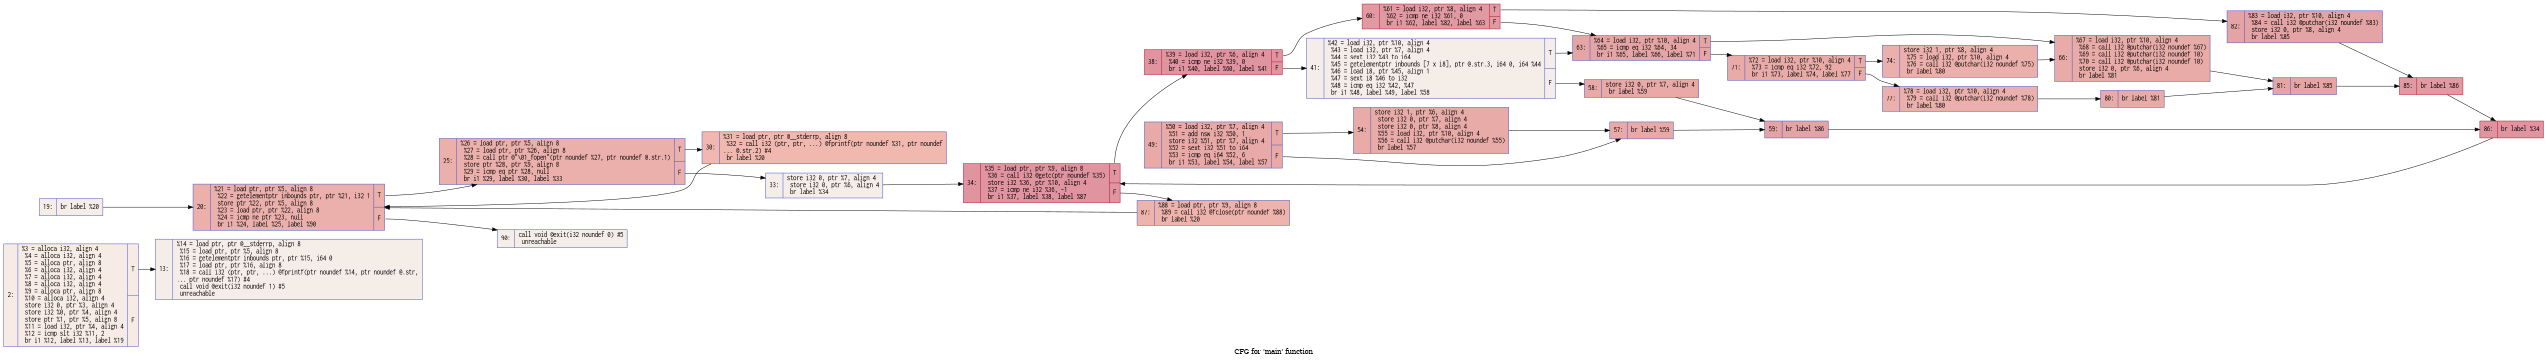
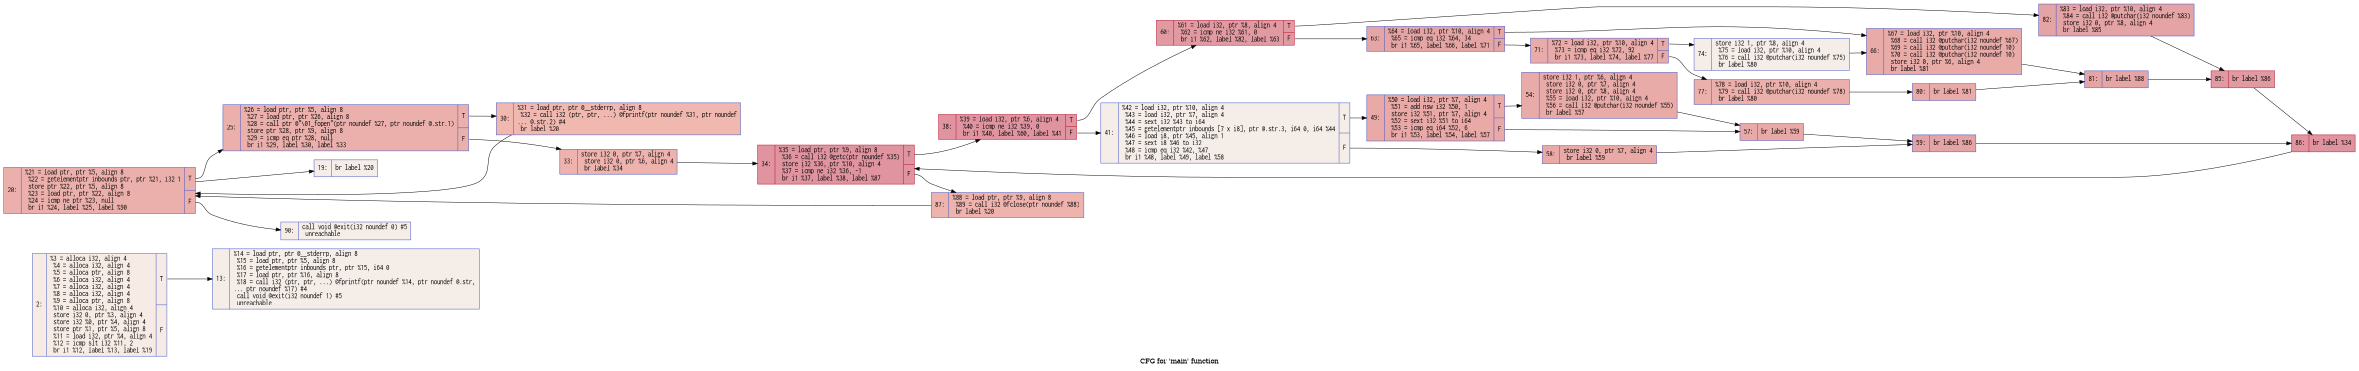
edge "41:" -> "63:": now "41:" -> "49:"
node "74:": fillcolor #d24b4070 -> #e8d6cc70
node "81:": text "br label %85" -> "br label %88"
node "33:": fillcolor #e8d6cc70 -> #d6524470
edge "19:" -> "20:": reversed
